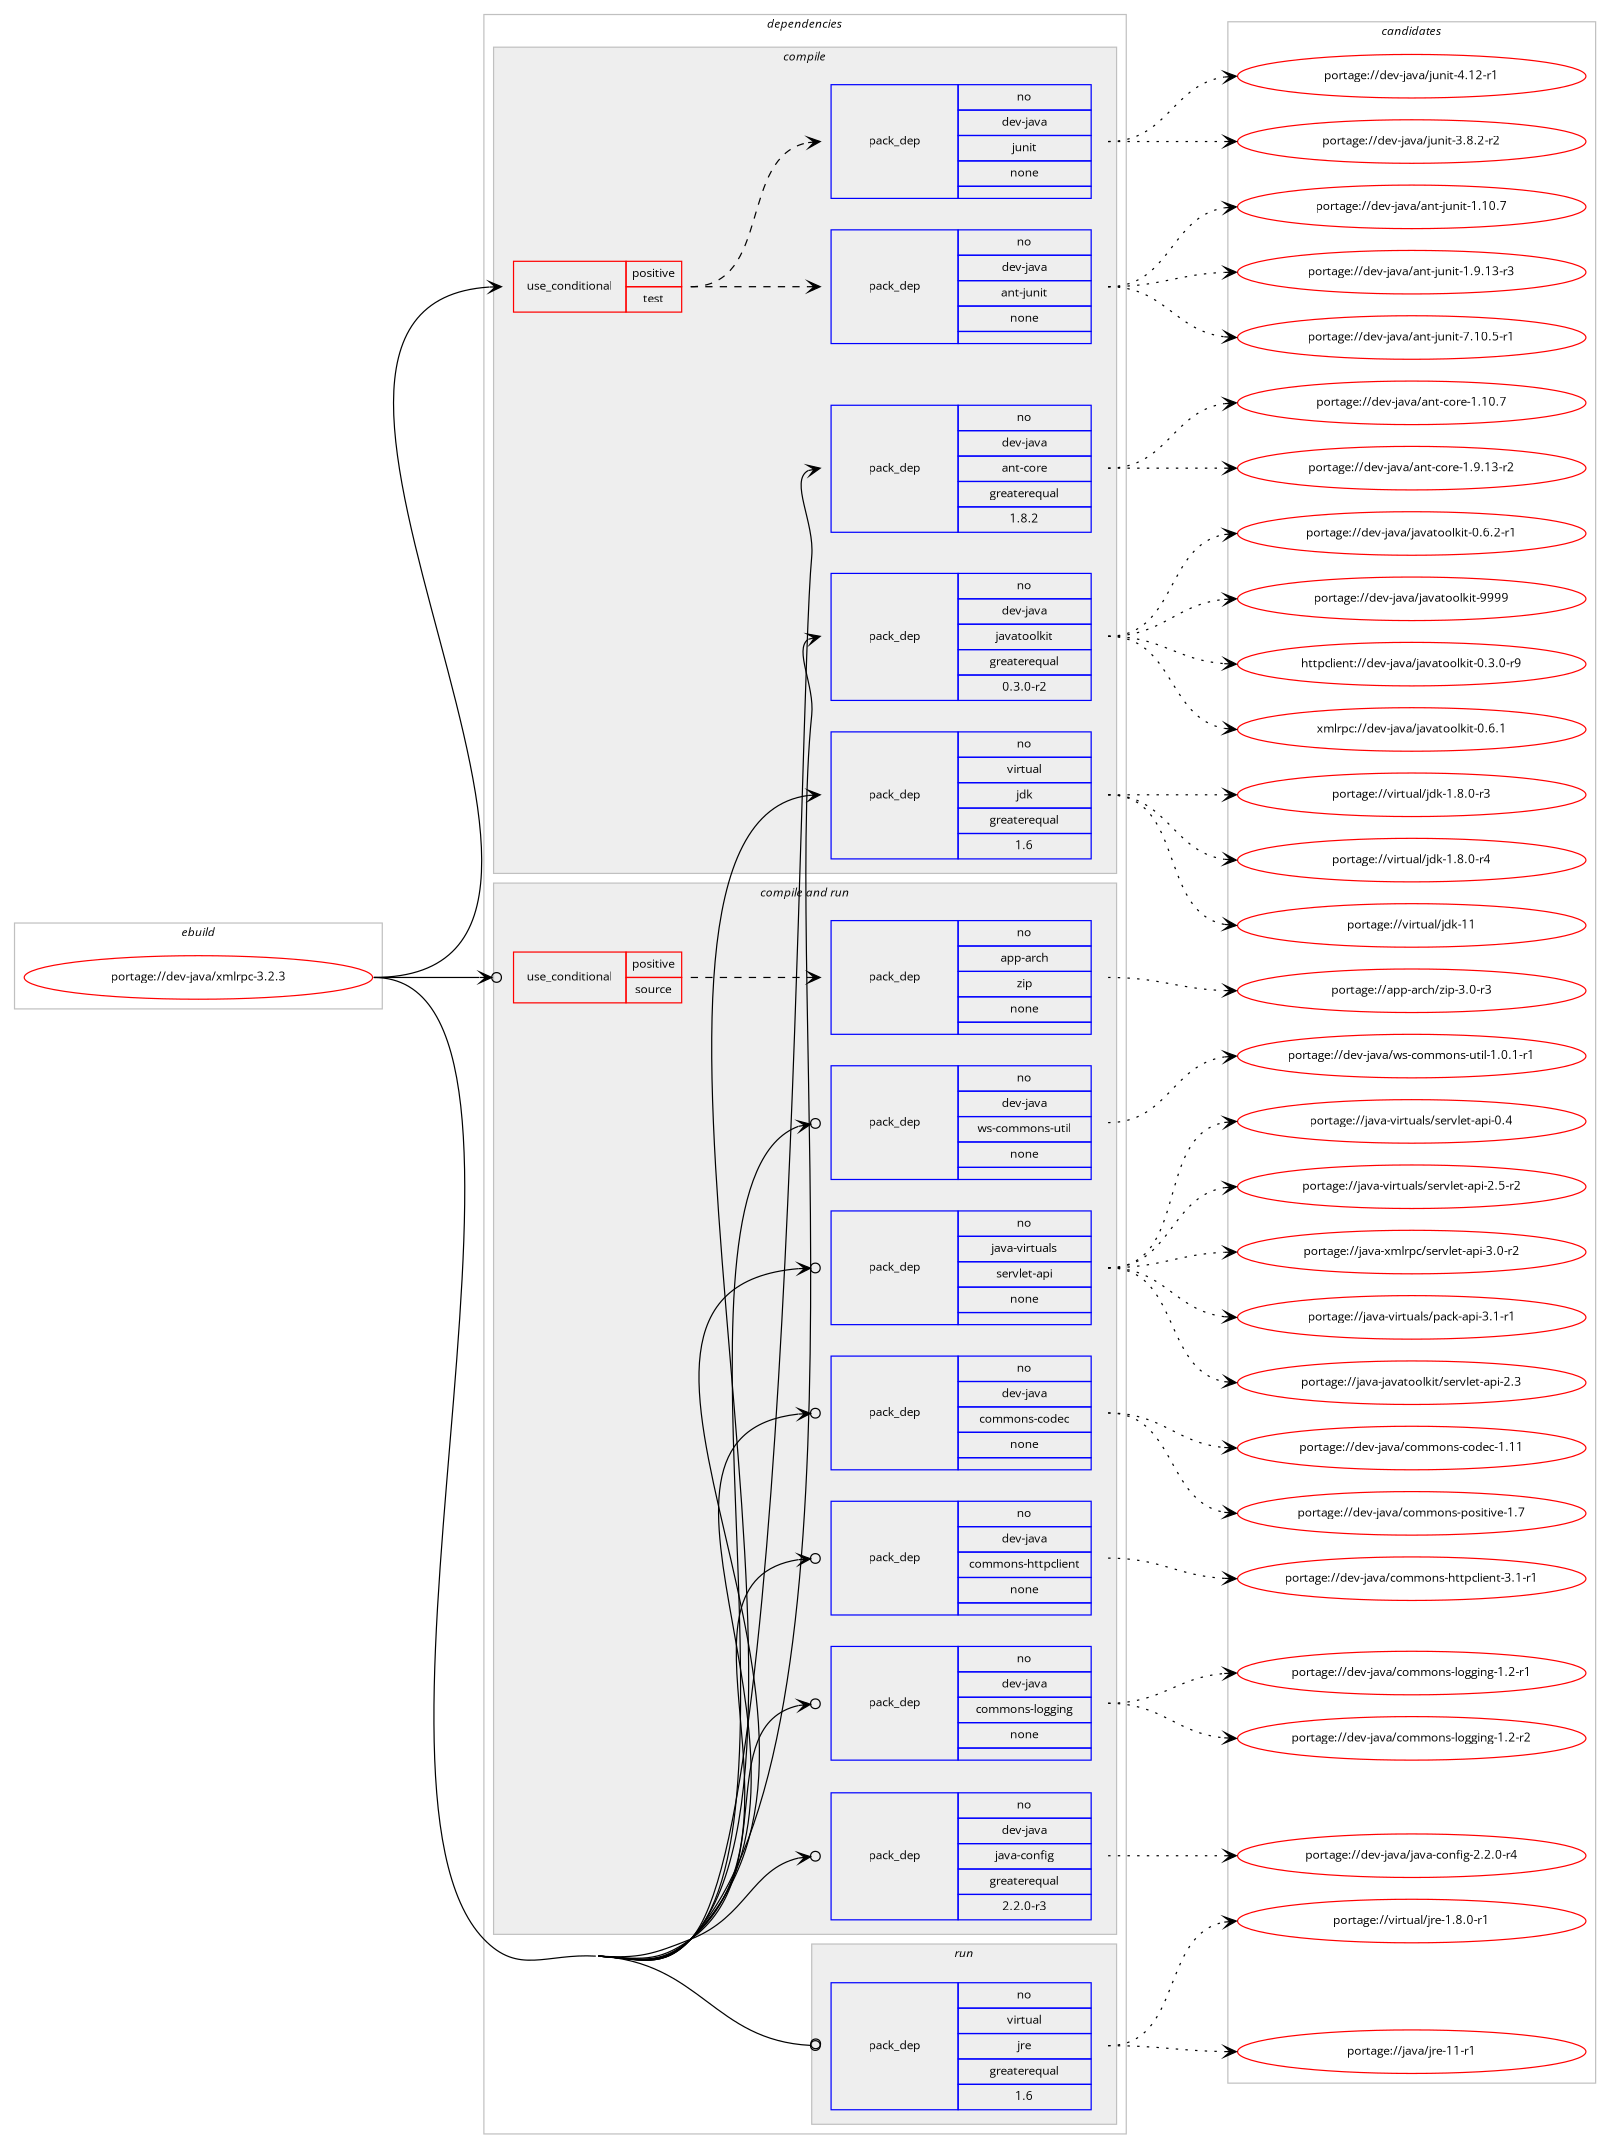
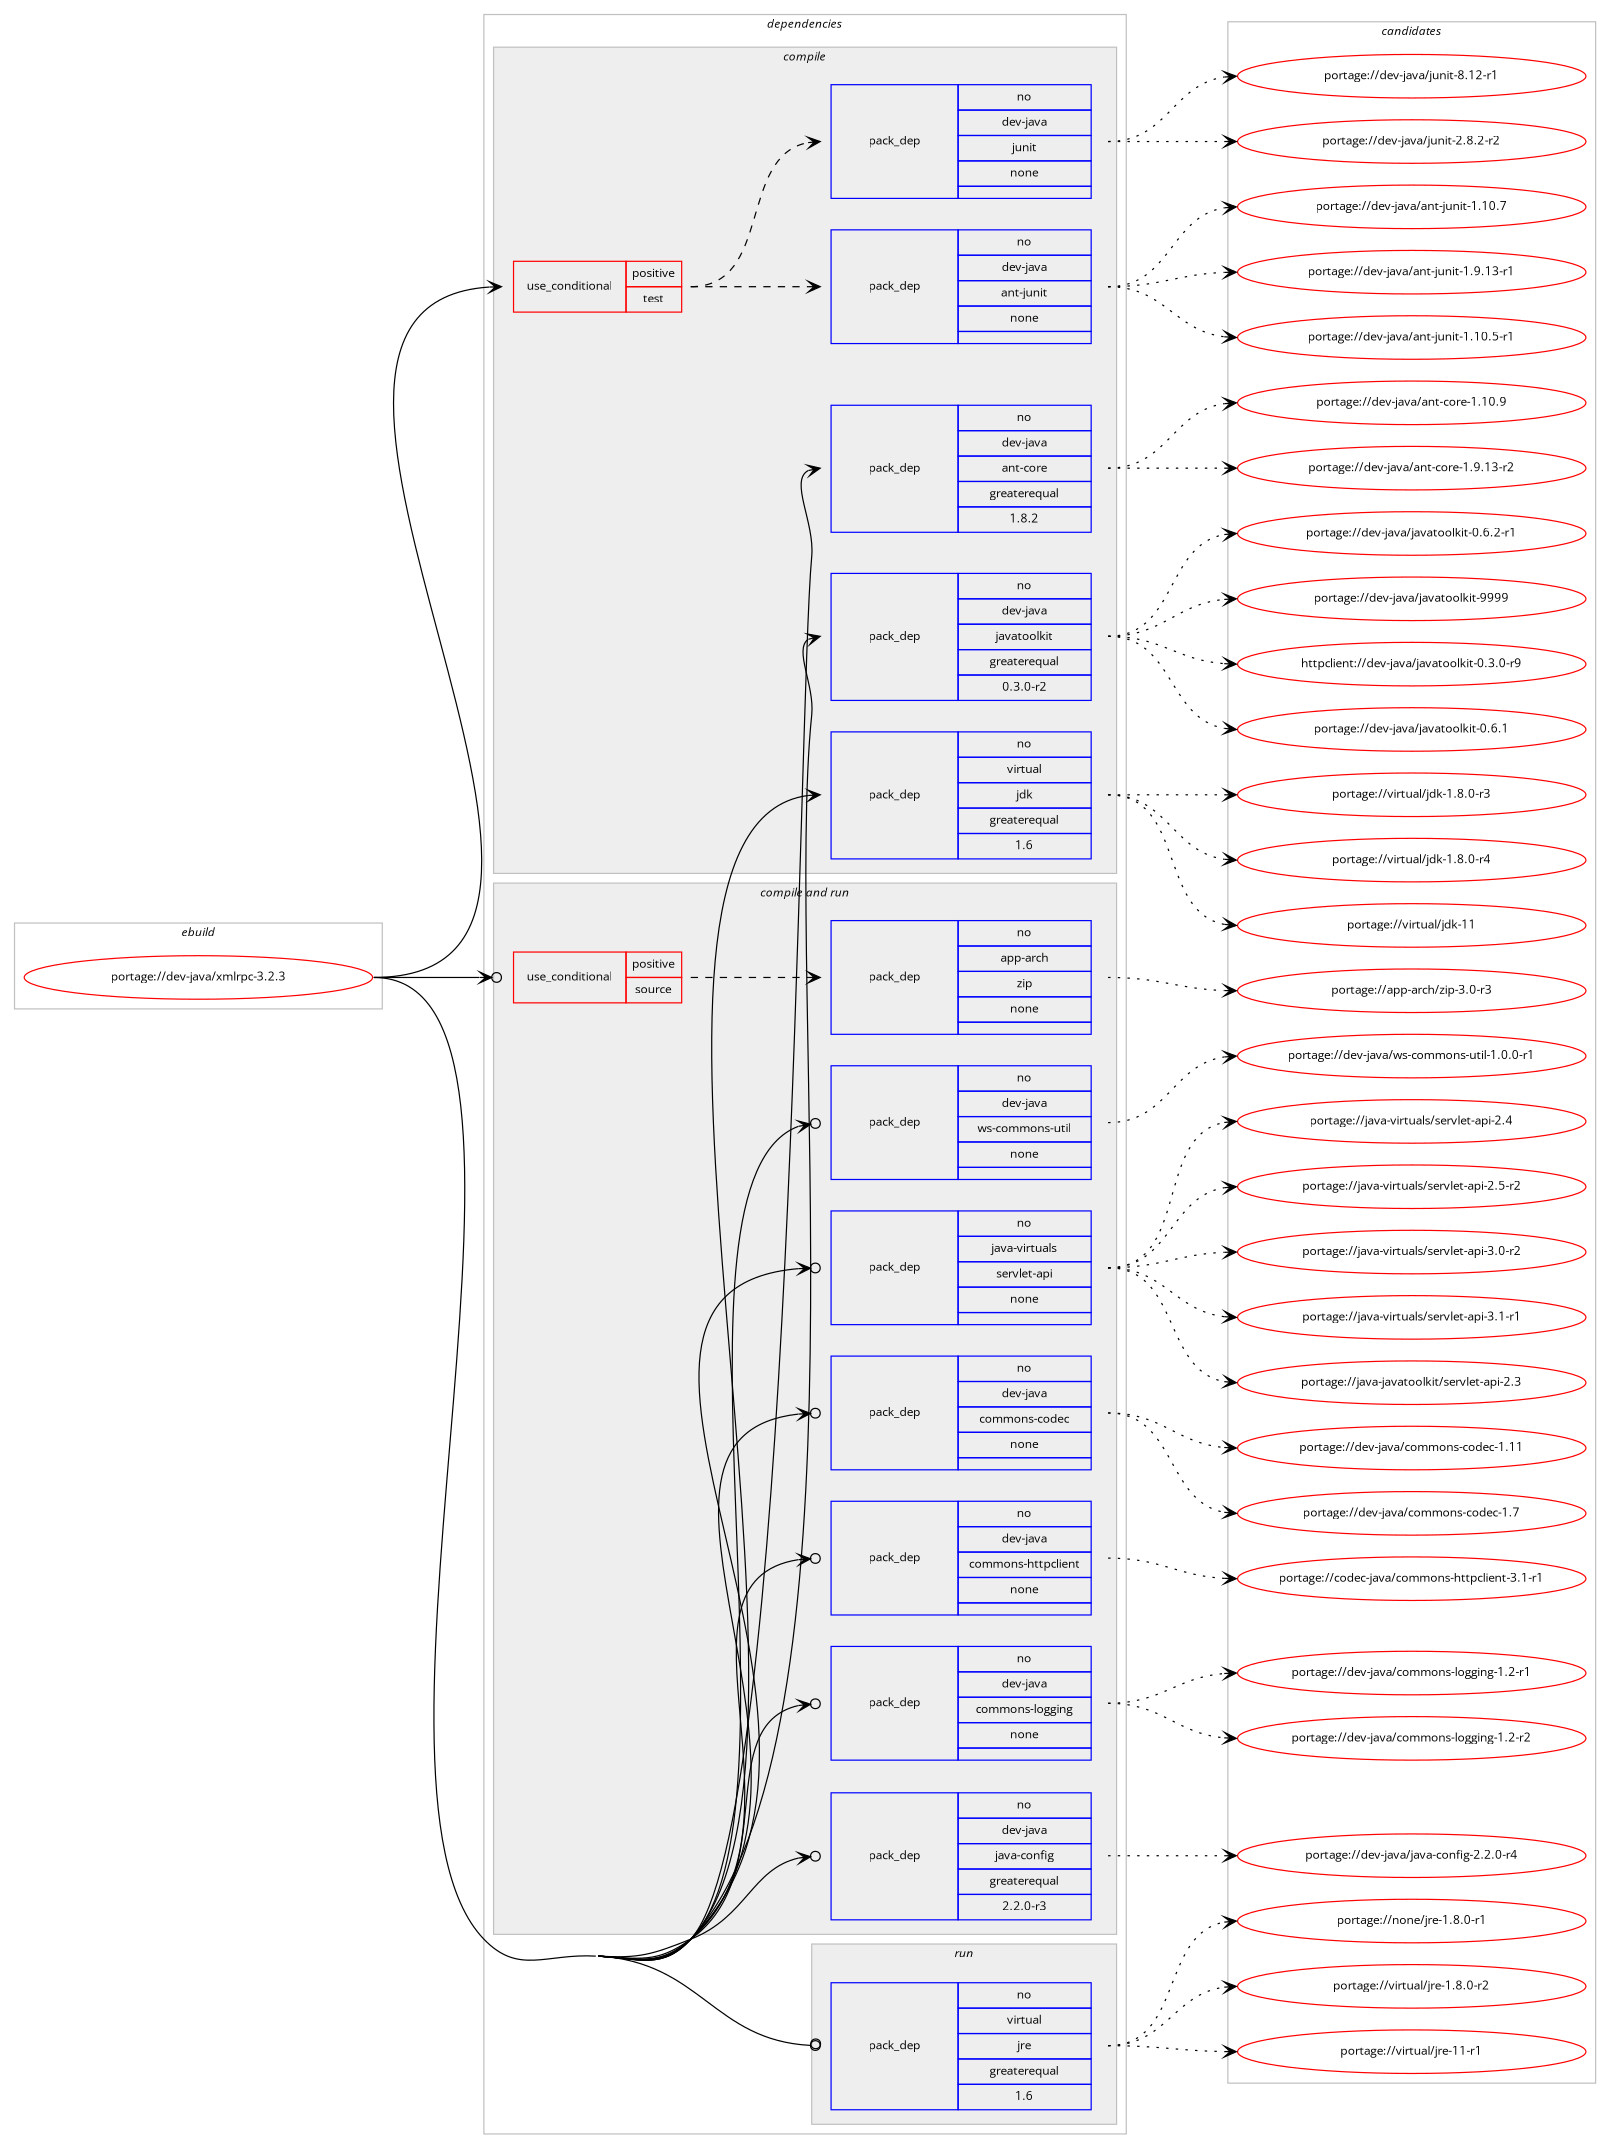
node "portage://dev-java/junit-4.12-r1": label "portage://dev-java/junit-4.12-r1" -> "portage://dev-java/junit-8.12-r1"
node "portage://dev-java/junit-3.8.2-r2": label "portage://dev-java/junit-3.8.2-r2" -> "portage://dev-java/junit-2.8.2-r2"
node "portage://dev-java/ant-junit-1.9.13-r3": label "portage://dev-java/ant-junit-1.9.13-r3" -> "portage://dev-java/ant-junit-1.9.13-r1"
node "portage://dev-java/ant-junit-7.10.5-r1": label "portage://dev-java/ant-junit-7.10.5-r1" -> "portage://dev-java/ant-junit-1.10.5-r1"
node "portage://dev-java/ant-core-1.10.7": label "portage://dev-java/ant-core-1.10.7" -> "portage://dev-java/ant-core-1.10.9"
node "xmlrpc://dev-java/javatoolkit-0.6.1": label "xmlrpc://dev-java/javatoolkit-0.6.1" -> "portage://dev-java/javatoolkit-0.6.1"
node "portage://dev-java/ws-commons-util-1.0.1-r1": label "portage://dev-java/ws-commons-util-1.0.1-r1" -> "portage://dev-java/ws-commons-util-1.0.0-r1"
node "portage://java-virtuals/servlet-api-0.4": label "portage://java-virtuals/servlet-api-0.4" -> "portage://java-virtuals/servlet-api-2.4"
node "portage://java-xmlrpc/servlet-api-3.0-r2": label "portage://java-xmlrpc/servlet-api-3.0-r2" -> "portage://java-virtuals/servlet-api-3.0-r2"
node "portage://java-virtuals/pack-api-3.1-r1": label "portage://java-virtuals/pack-api-3.1-r1" -> "portage://java-virtuals/servlet-api-3.1-r1"
node "portage://dev-java/commons-positive-1.7": label "portage://dev-java/commons-positive-1.7" -> "portage://dev-java/commons-codec-1.7"
node "portage://dev-java/commons-httpclient-3.1-r1": label "portage://dev-java/commons-httpclient-3.1-r1" -> "portage://codec-java/commons-httpclient-3.1-r1"
node "portage://virtual/jre-1.8.0-r1": label "portage://virtual/jre-1.8.0-r1" -> "portage://none/jre-1.8.0-r1"
node "portage://virtual/jre-1.8.0-r2": added
node "portage://java/jre-11-r1": label "portage://java/jre-11-r1" -> "portage://virtual/jre-11-r1"
